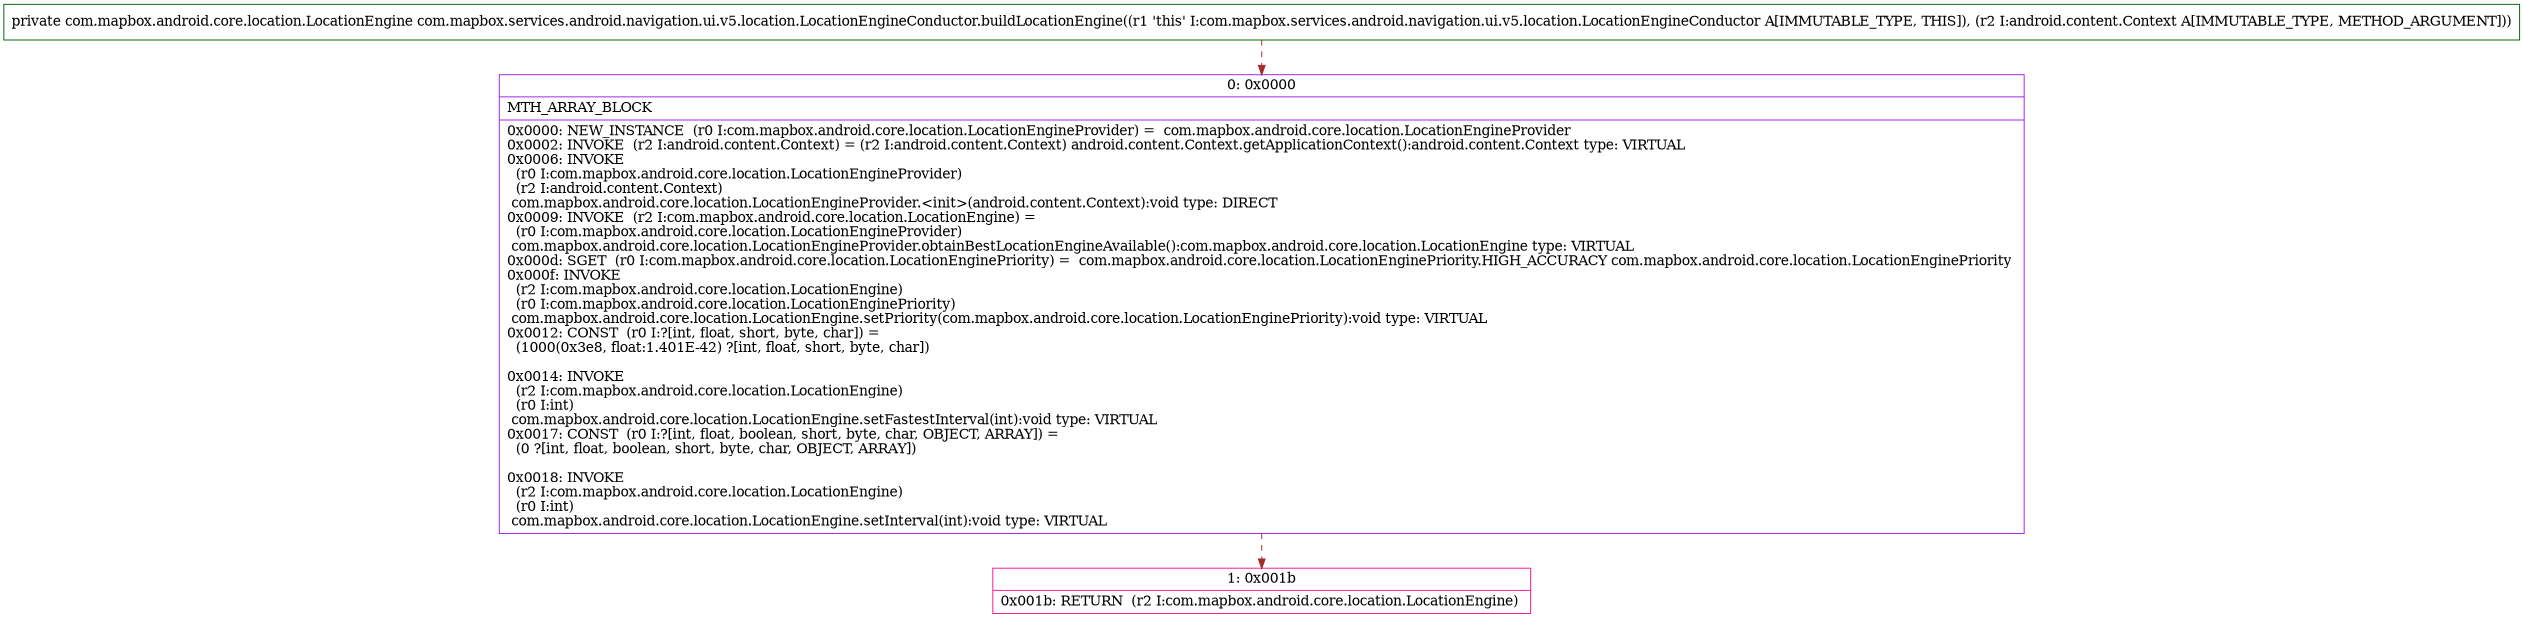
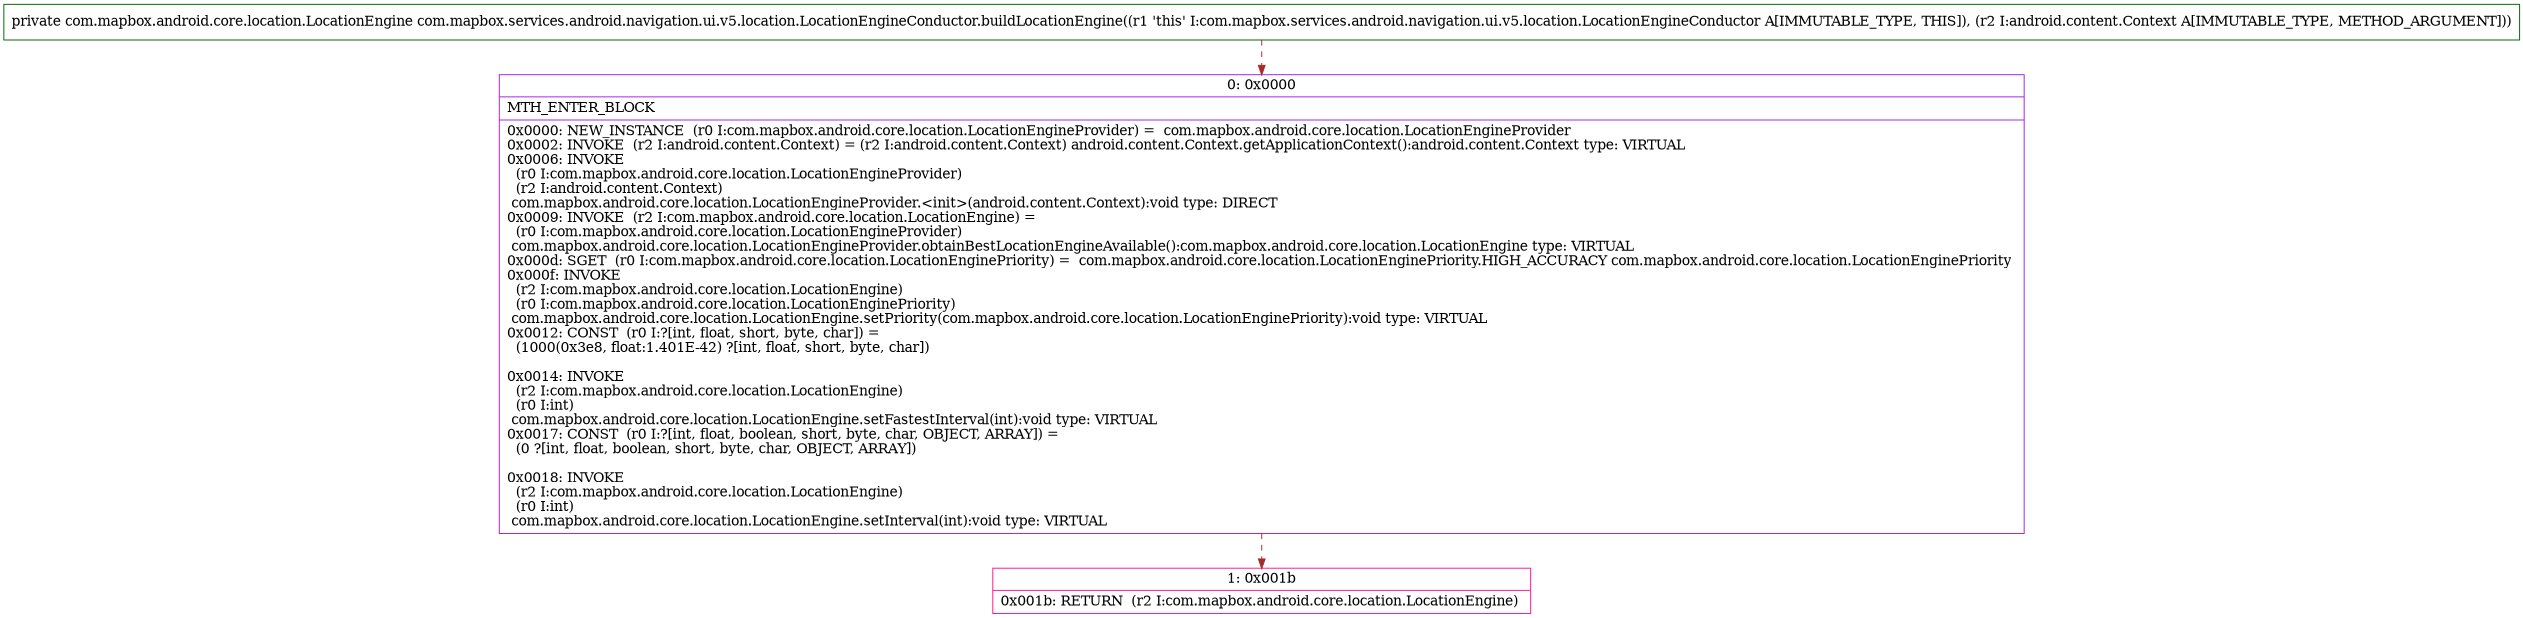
node "0: 0x0000": text "MTH_ARRAY_BLOCK" -> "MTH_ENTER_BLOCK"
